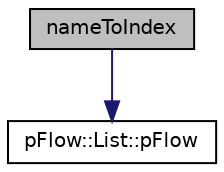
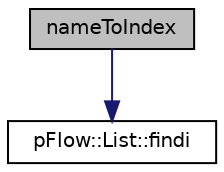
node "pFlow::List::pFlow": label "pFlow::List::pFlow" -> "pFlow::List::findi"
